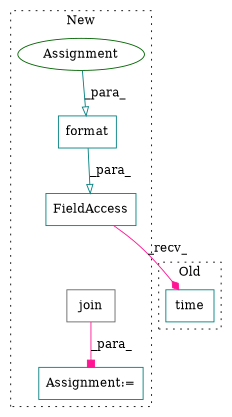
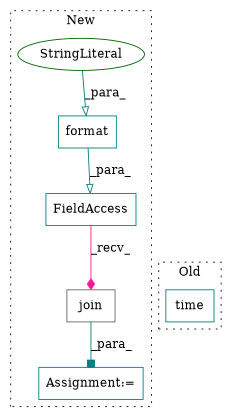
node "Assignment": label "Assignment" -> "StringLiteral"
edge "FieldAccess" -> "time": now "FieldAccess" -> "join"
edge "join" -> "Assignment:=": color deeppink -> teal
